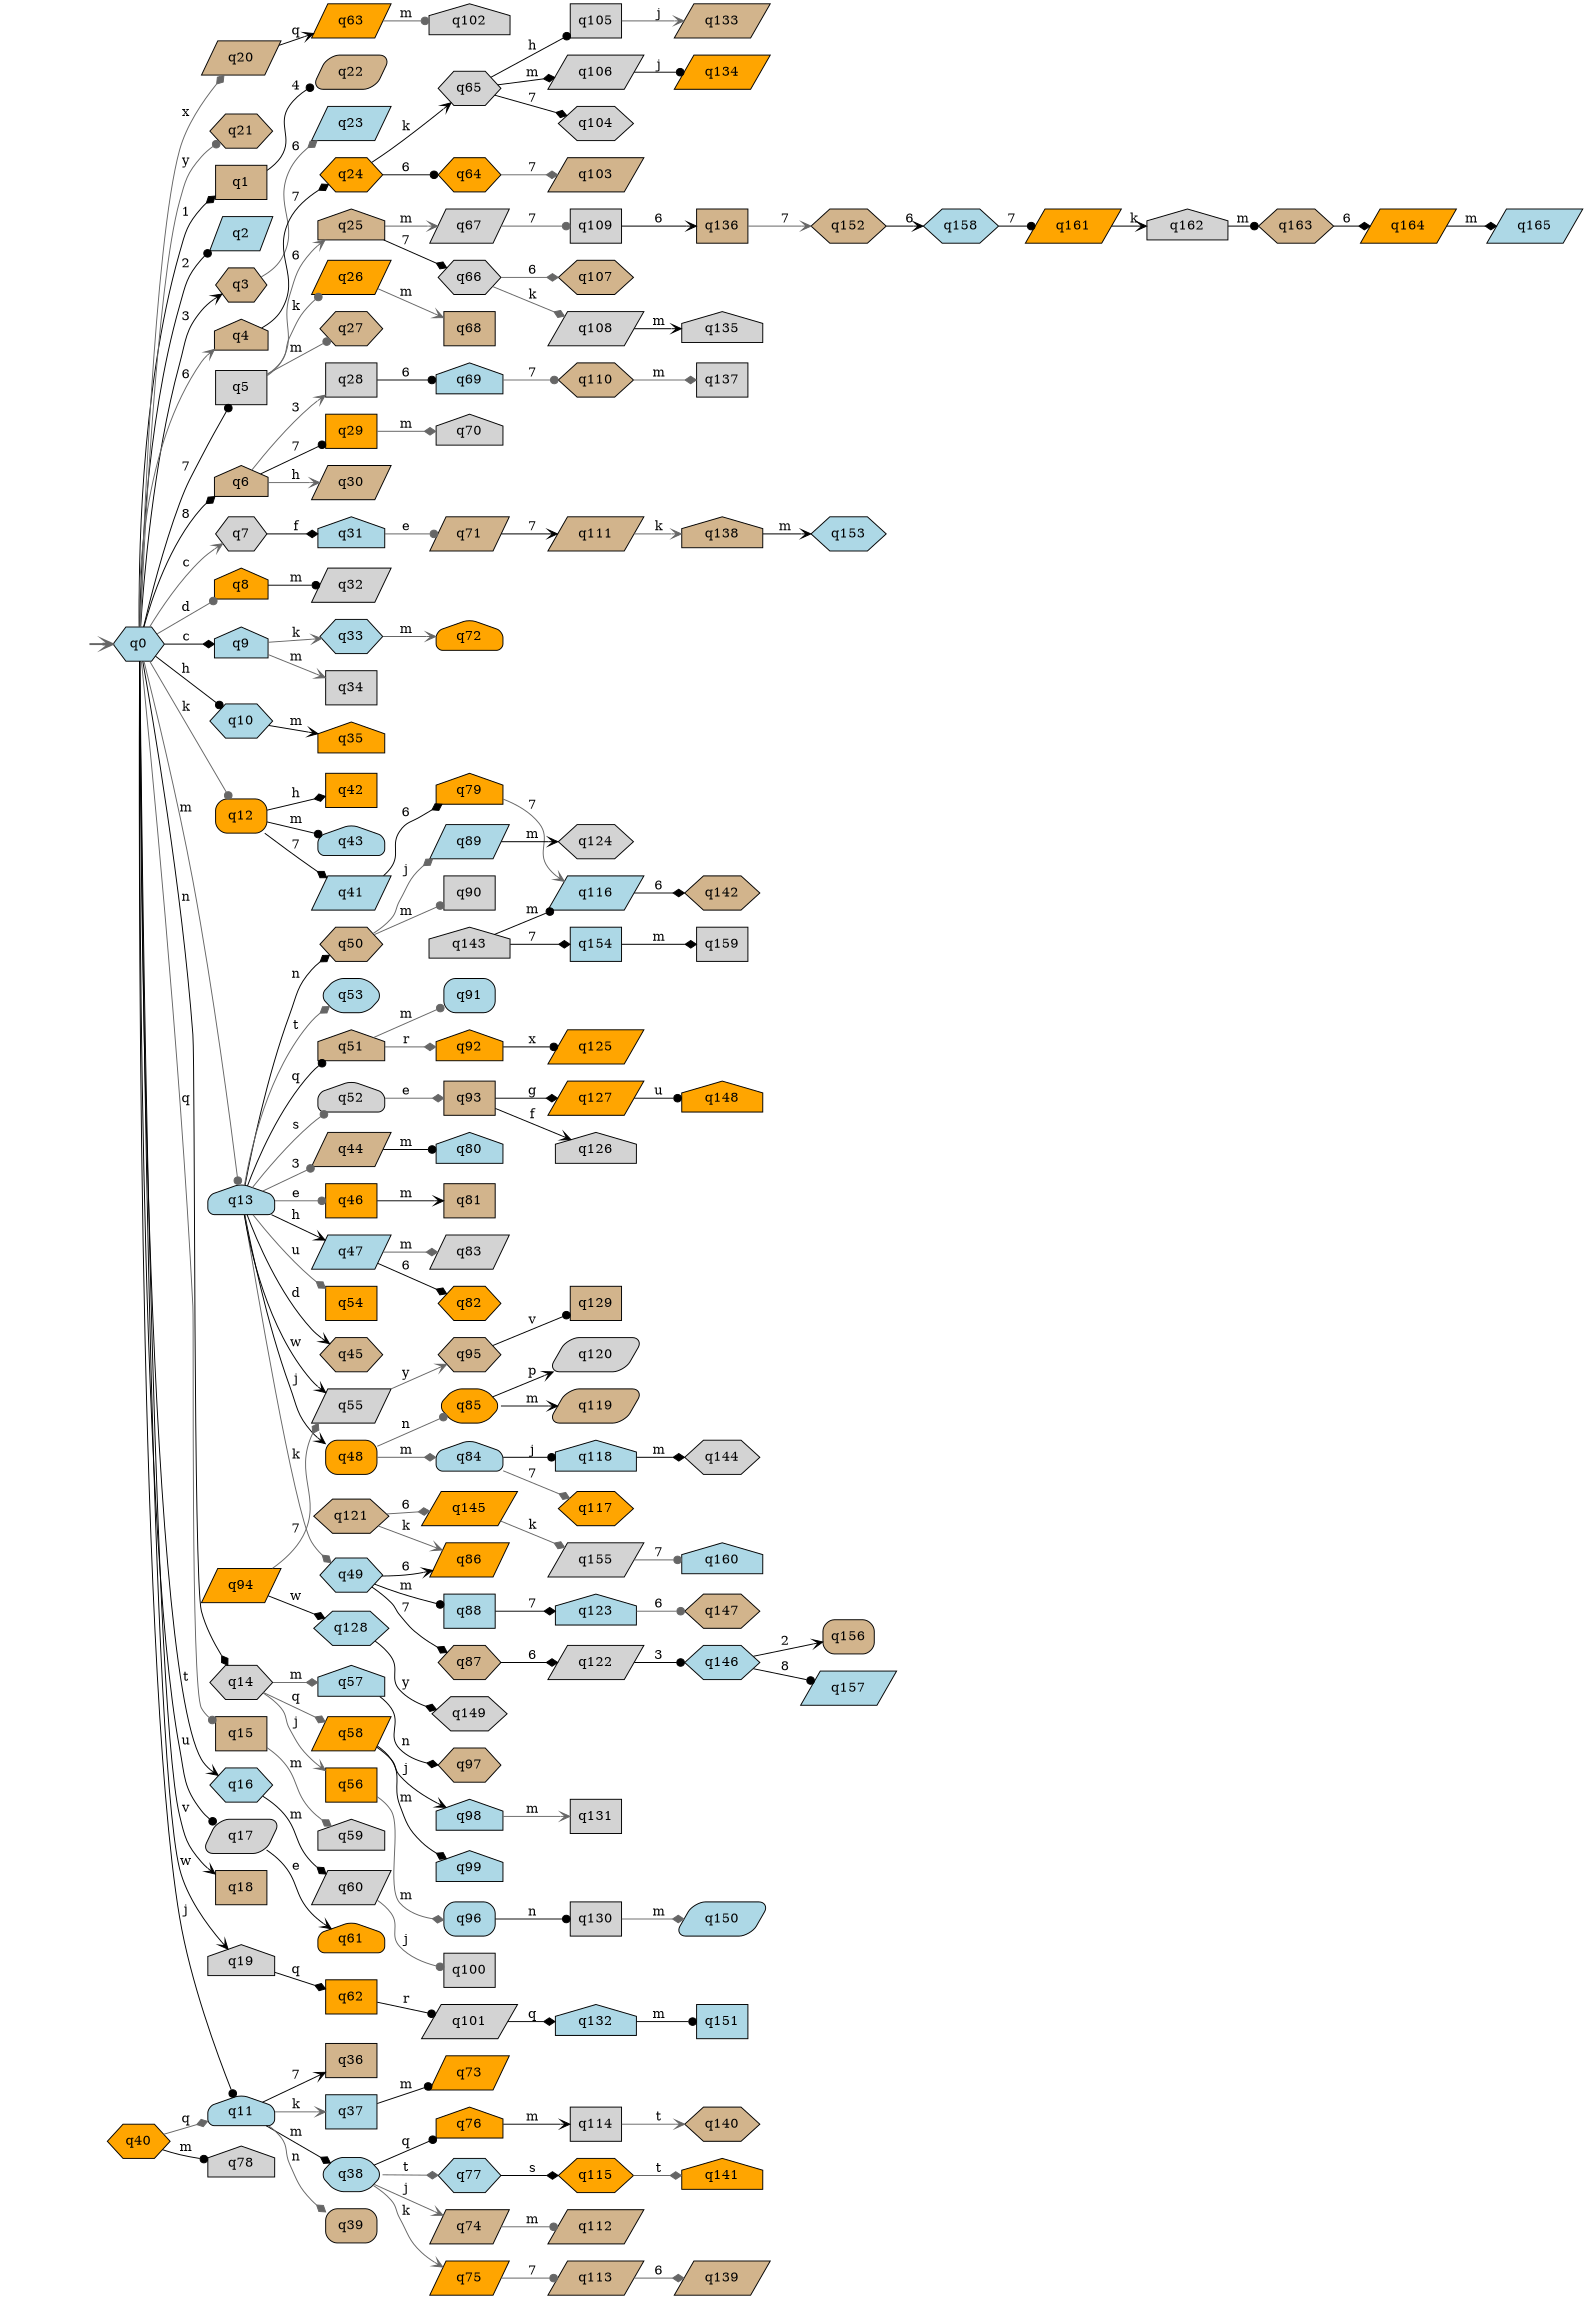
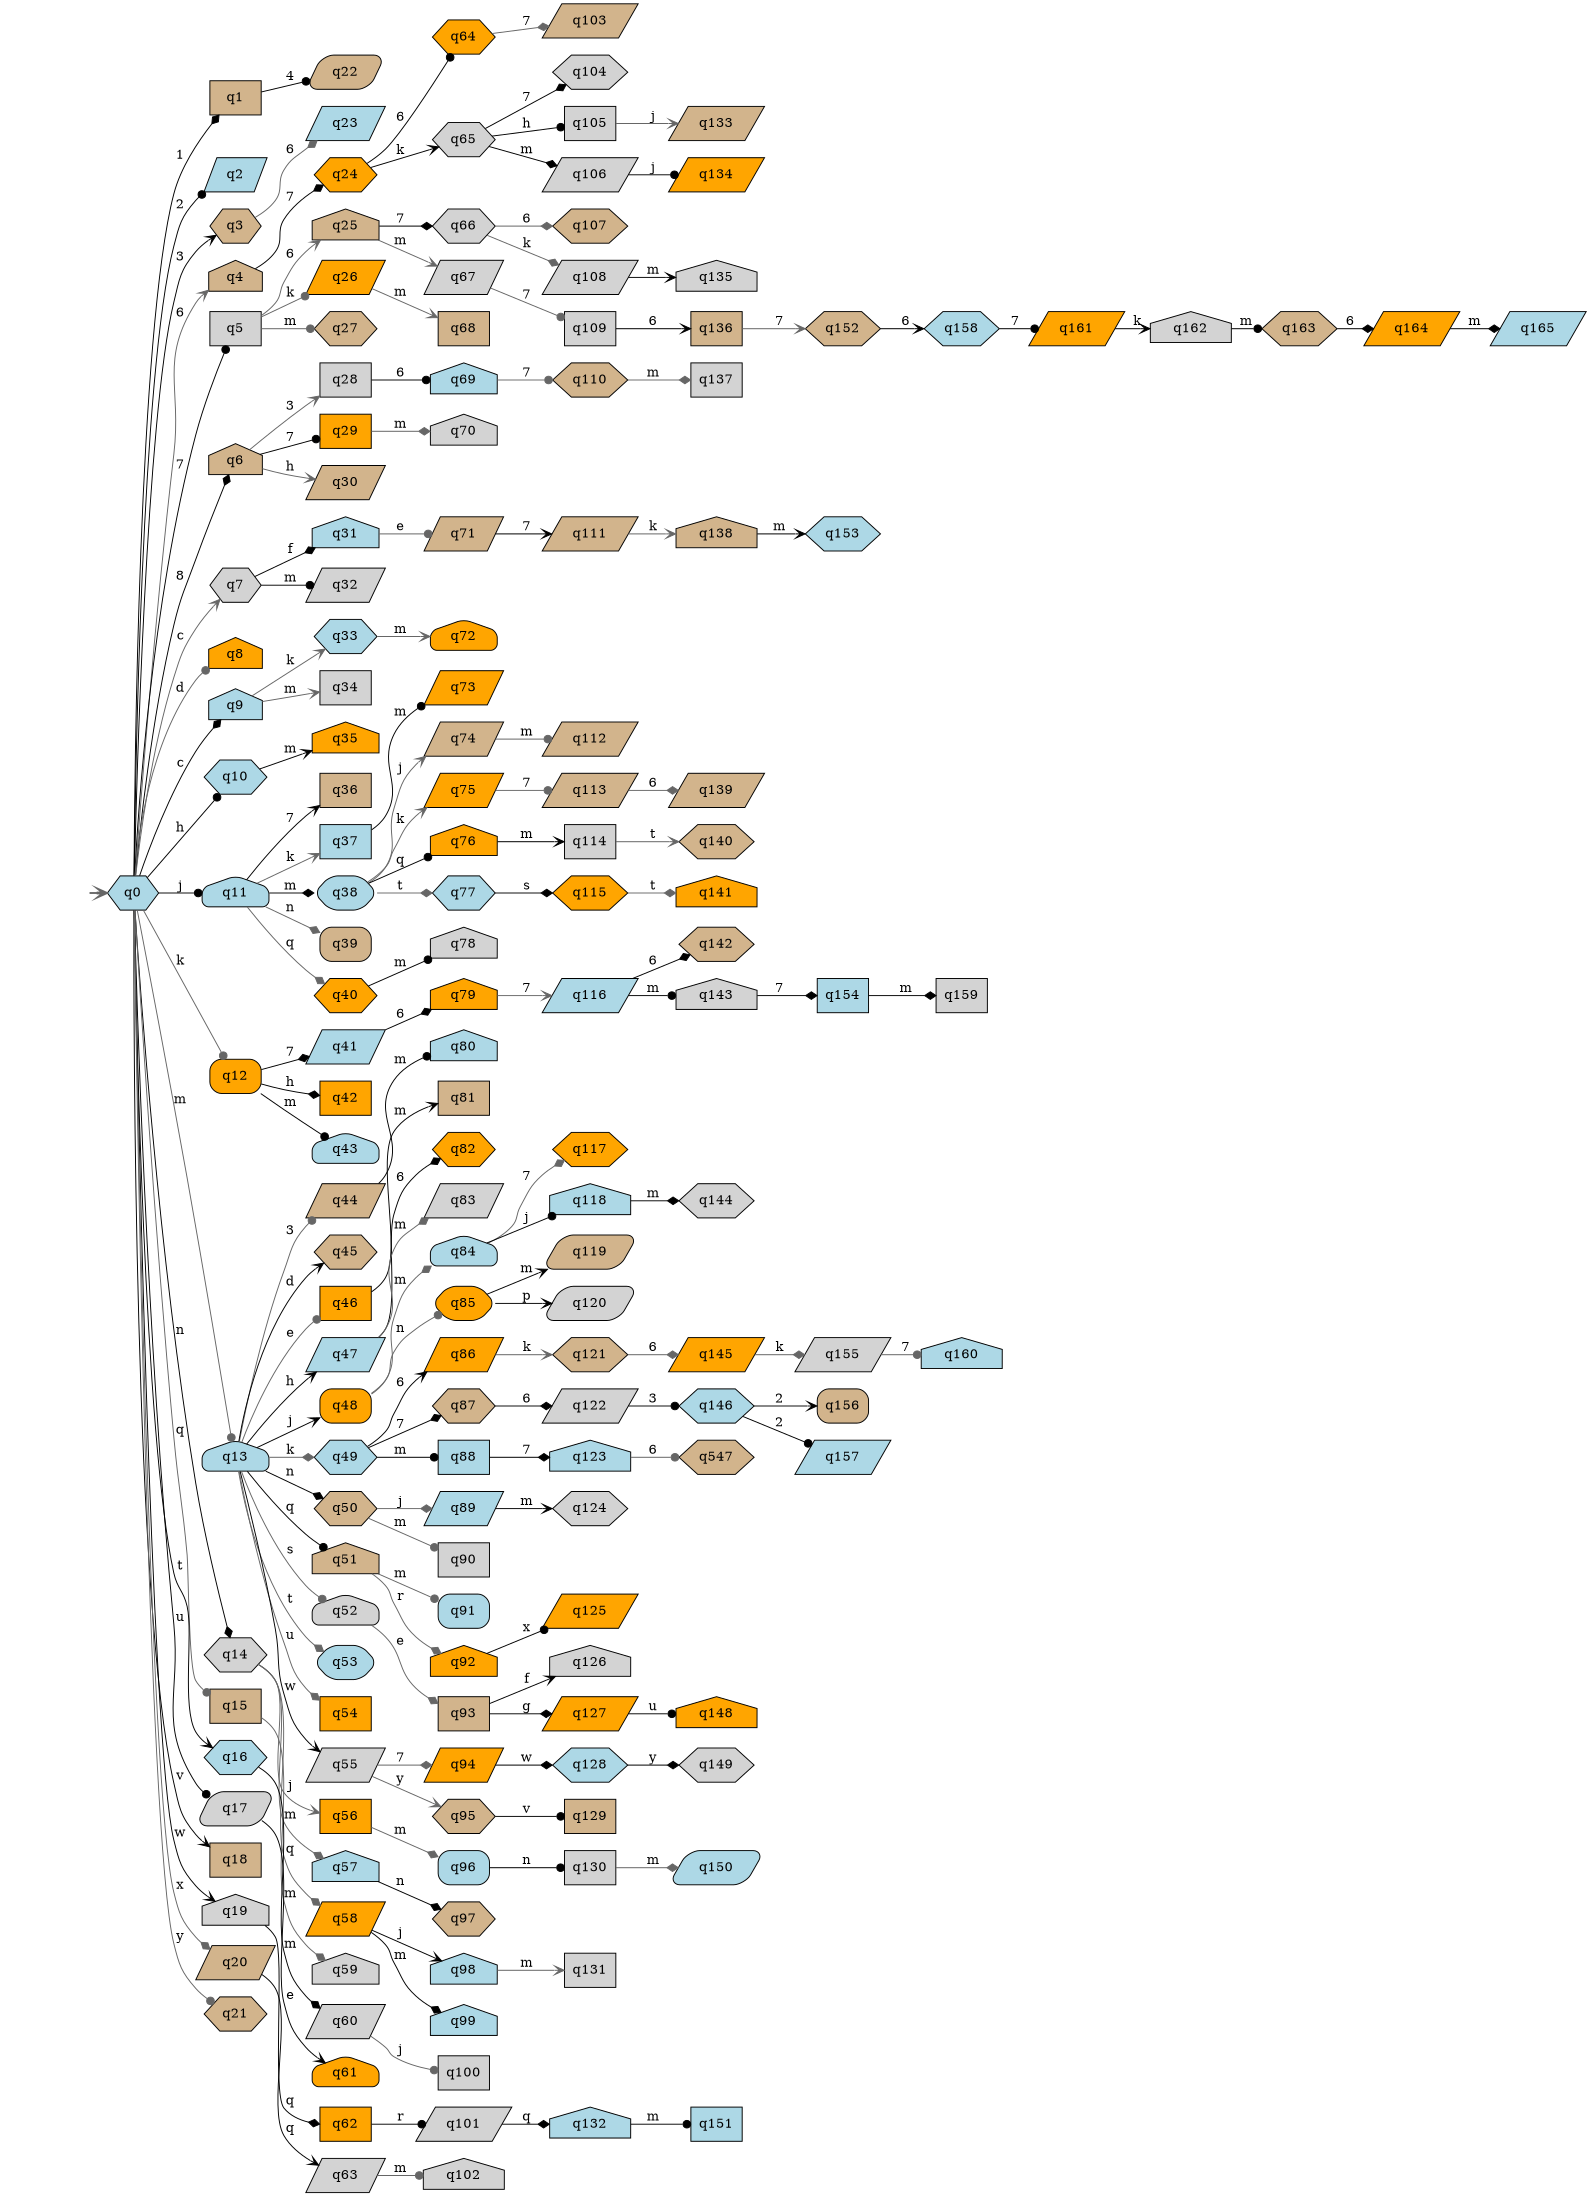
node "q63": fillcolor orange -> lightgrey
edge "q8" -> "q32": now "q7" -> "q32"
edge "q143" -> "q116": reversed
edge "q94" -> "q55": reversed
edge "q121" -> "q86": reversed
node "q147": label "q147" -> "q547"
edge "q146" -> "q157": label "8" -> "2"
edge "q40" -> "q11": reversed
